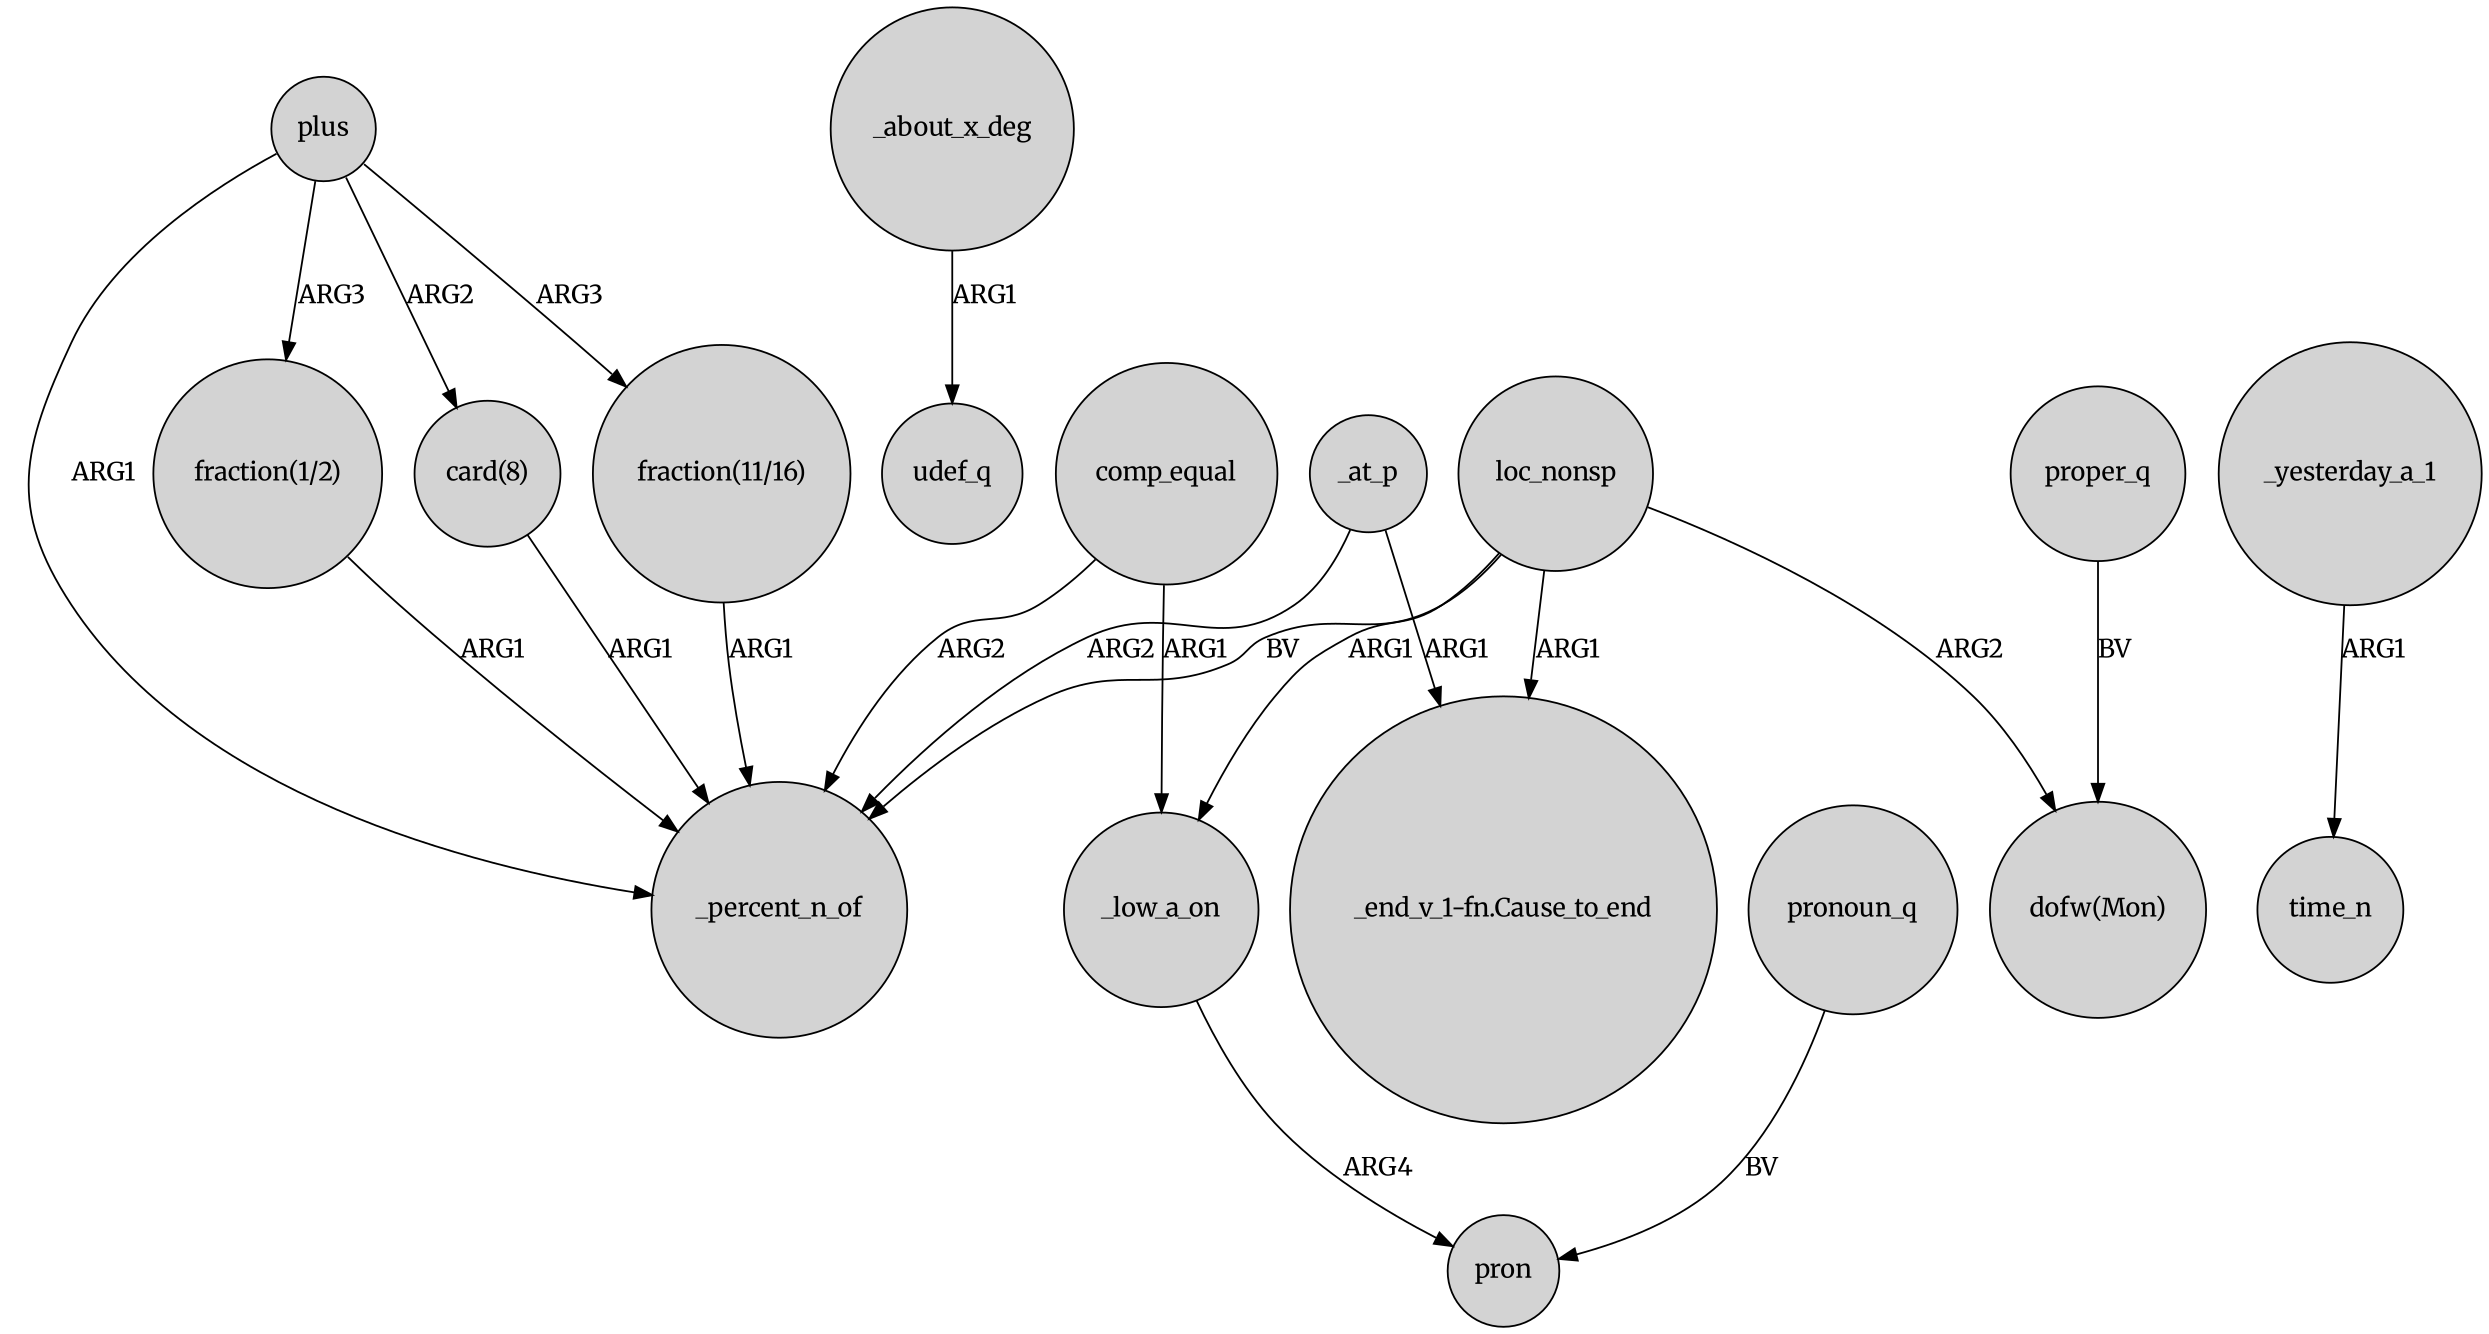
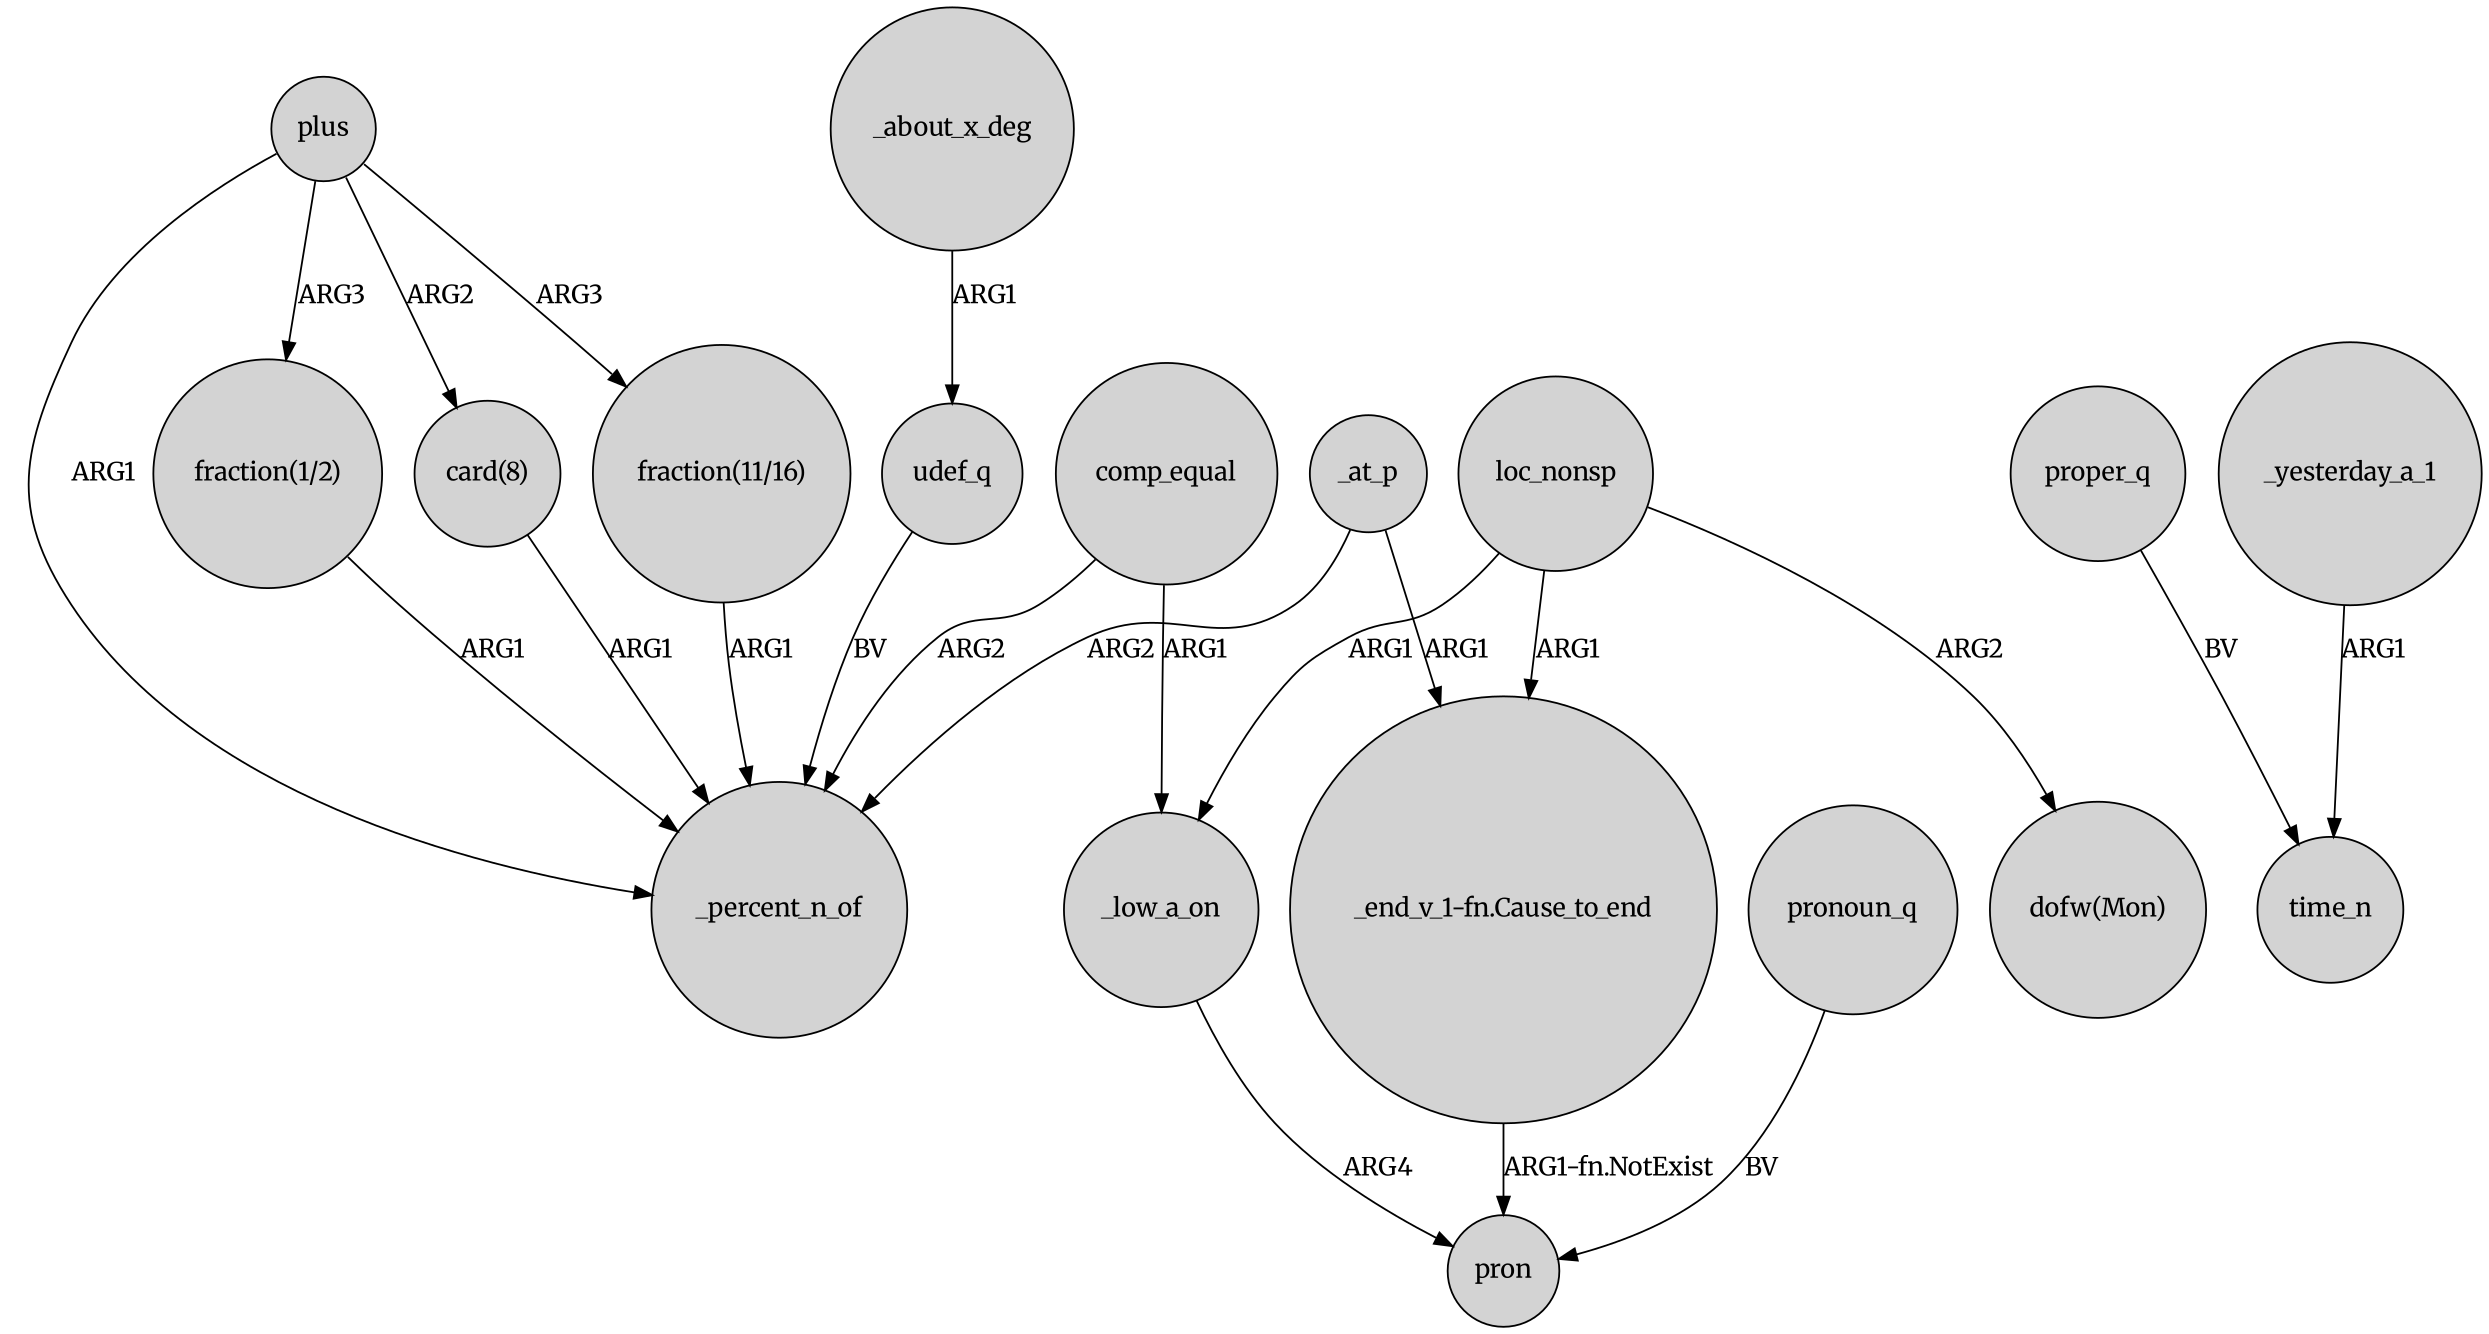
edge "proper_q" -> "dofw(Mon)": now "proper_q" -> "time_n"
edge "loc_nonsp" -> "_percent_n_of": now "udef_q" -> "_percent_n_of"
edge "_end_v_1-fn.Cause_to_end" -> "pron": added, label "ARG1-fn.NotExist"
